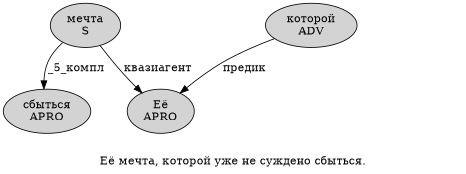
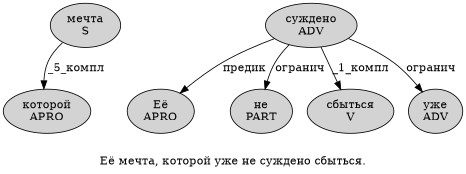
node "которой ADV": label "которой ADV" -> "суждено ADV"
edge "мечта S" -> "Её APRO": removed, label "квазиагент"
node "сбыться APRO": label "сбыться APRO" -> "которой APRO"
node "не PART": added
node "сбыться V": added
node "уже ADV": added
